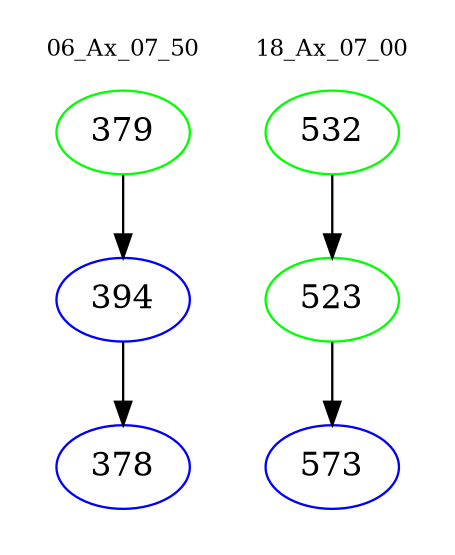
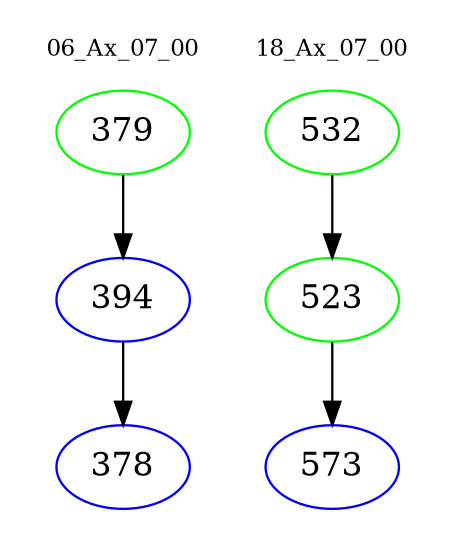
cluster "06_Ax_07_50": label "06_Ax_07_50" -> "06_Ax_07_00"
